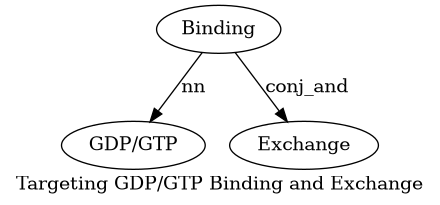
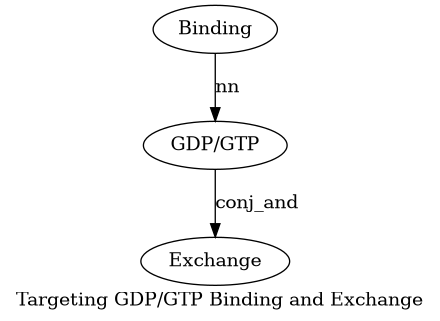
edge "Binding" -> "Exchange": now "GDP/GTP" -> "Exchange"
